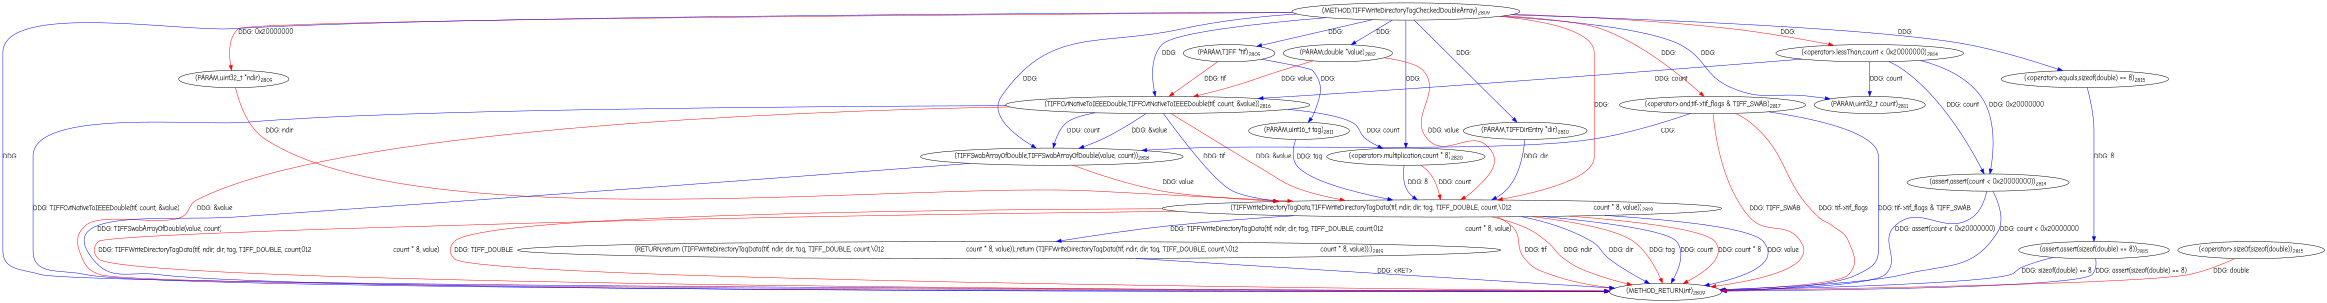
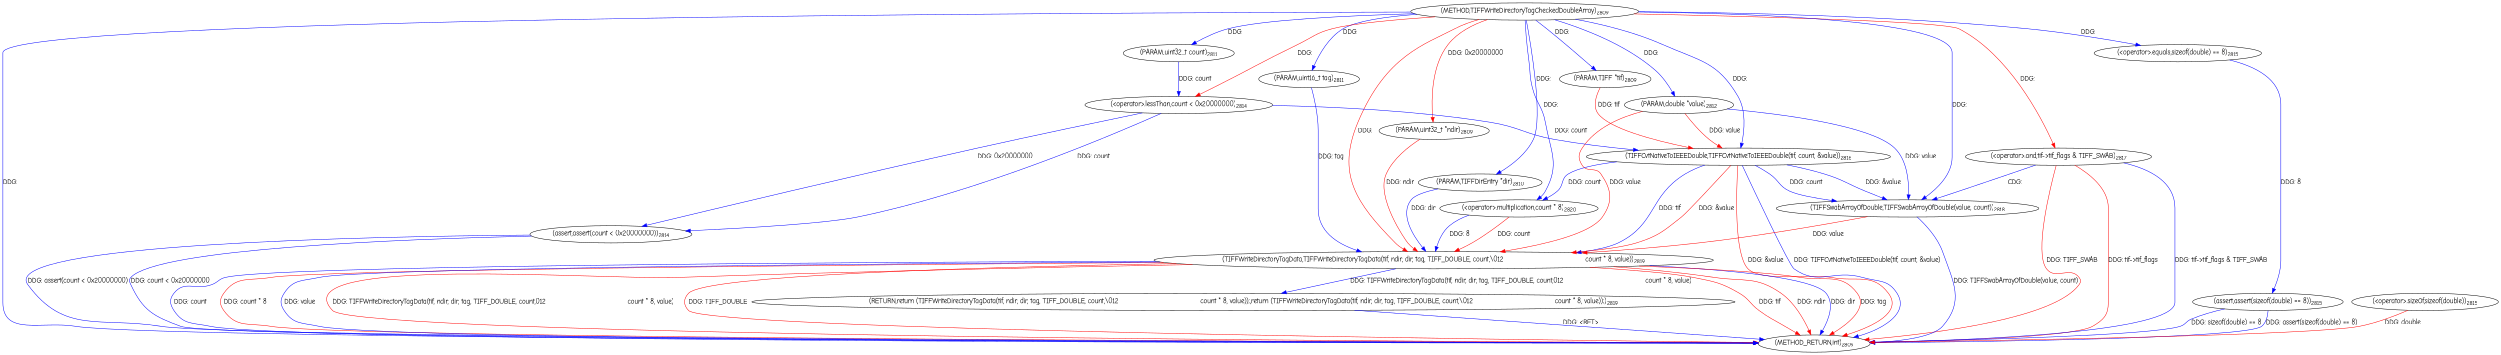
edge "(PARAM,TIFF *tif)" -> "(PARAM,uint16_t tag)": now "(METHOD,TIFFWriteDirectoryTagCheckedDoubleArray)" -> "(PARAM,uint16_t tag)"
edge "(<operator>.lessThan,count < 0x20000000)" -> "(PARAM,uint32_t count)": reversed
edge "(PARAM,double *value)" -> "(TIFFSwabArrayOfDouble,TIFFSwabArrayOfDouble(value, count))": added, label "DDG: value"
